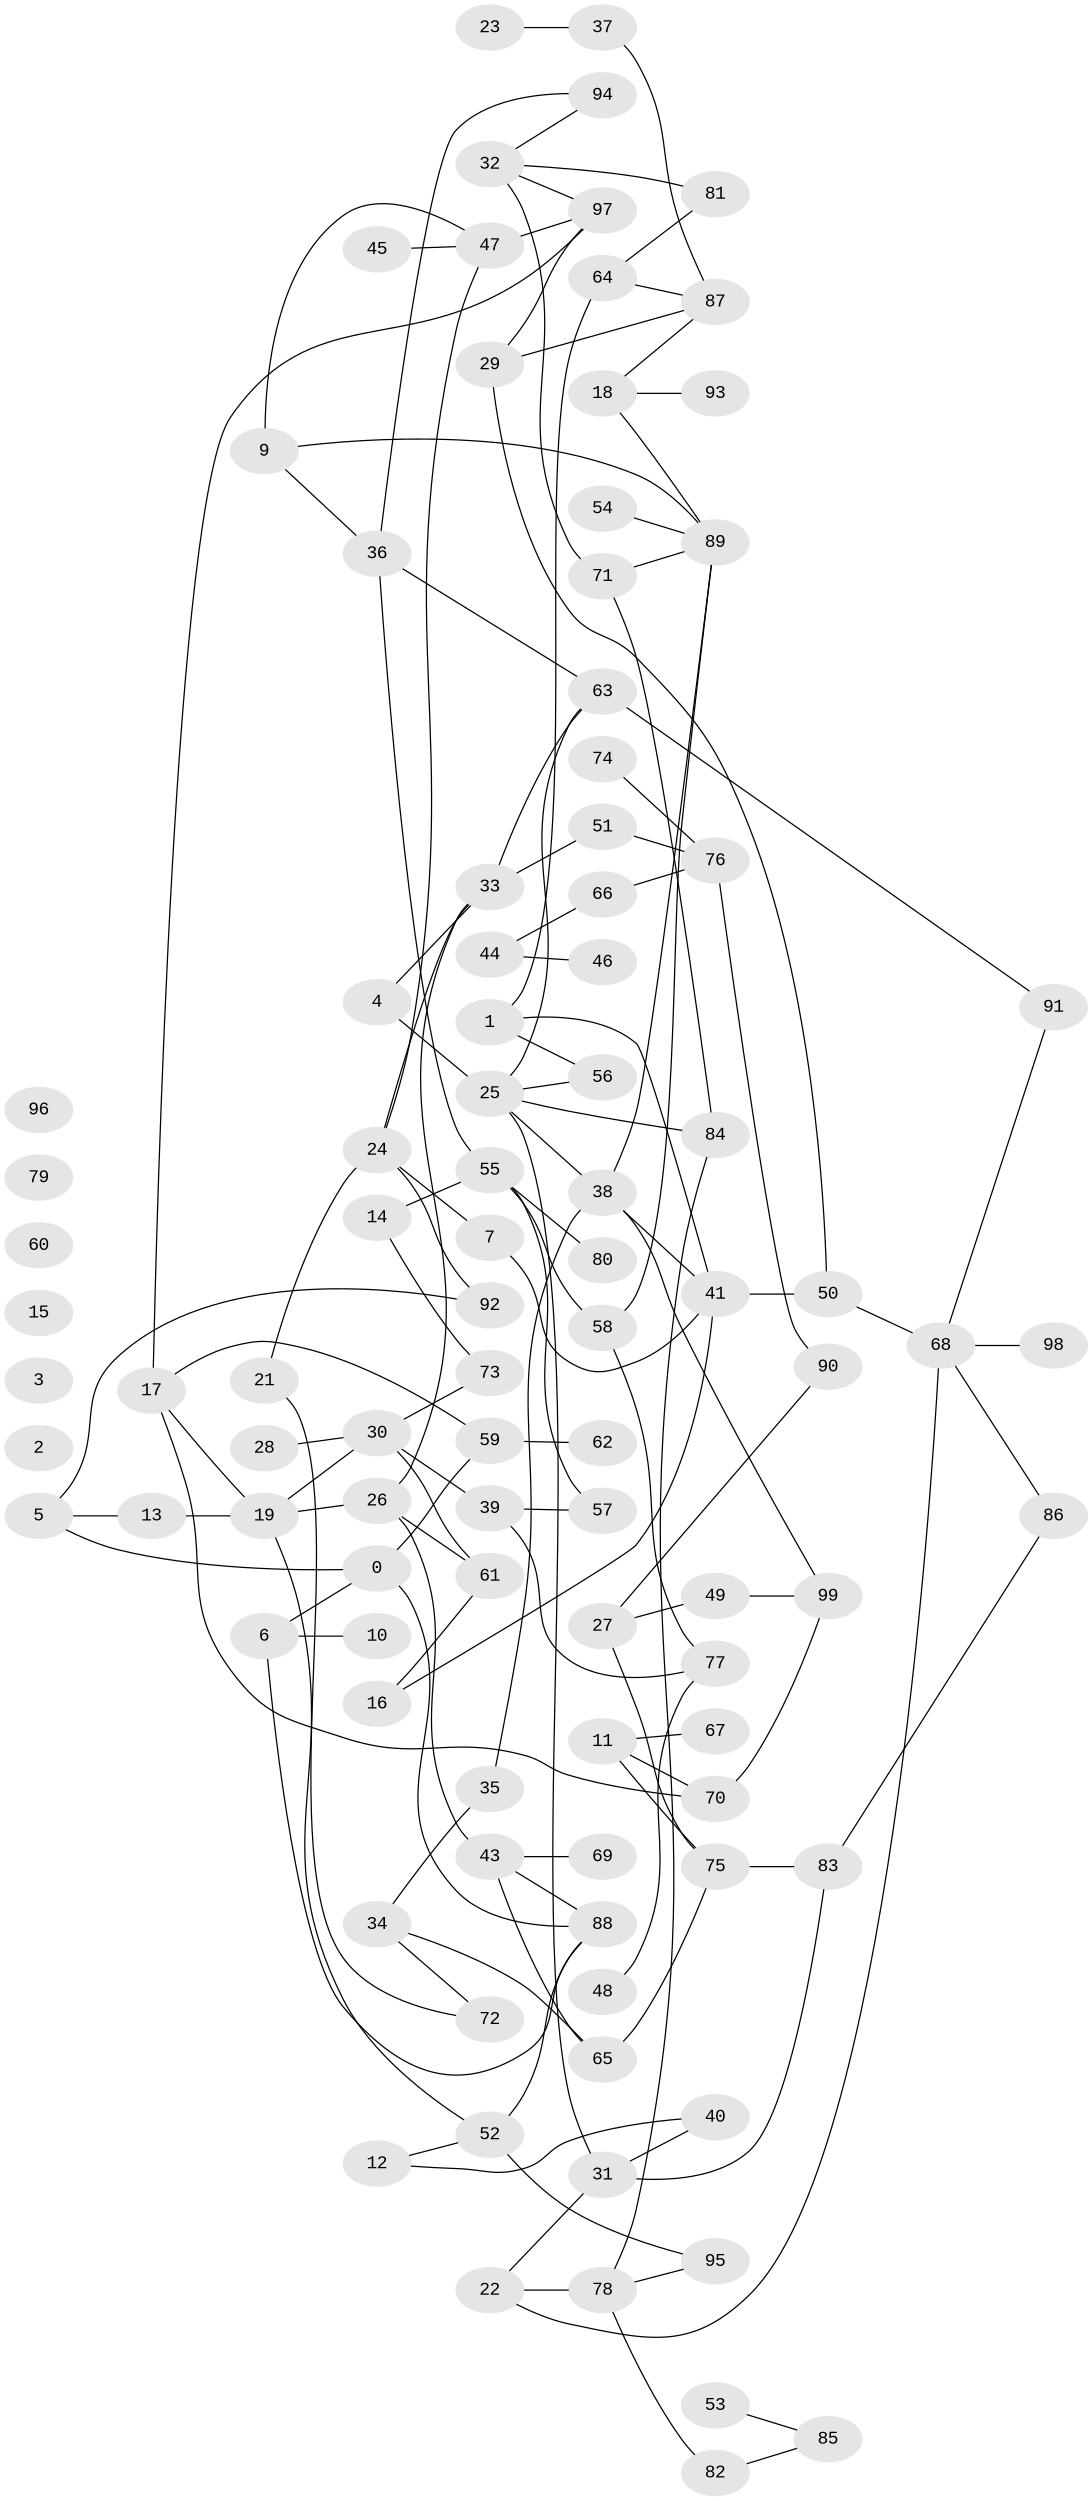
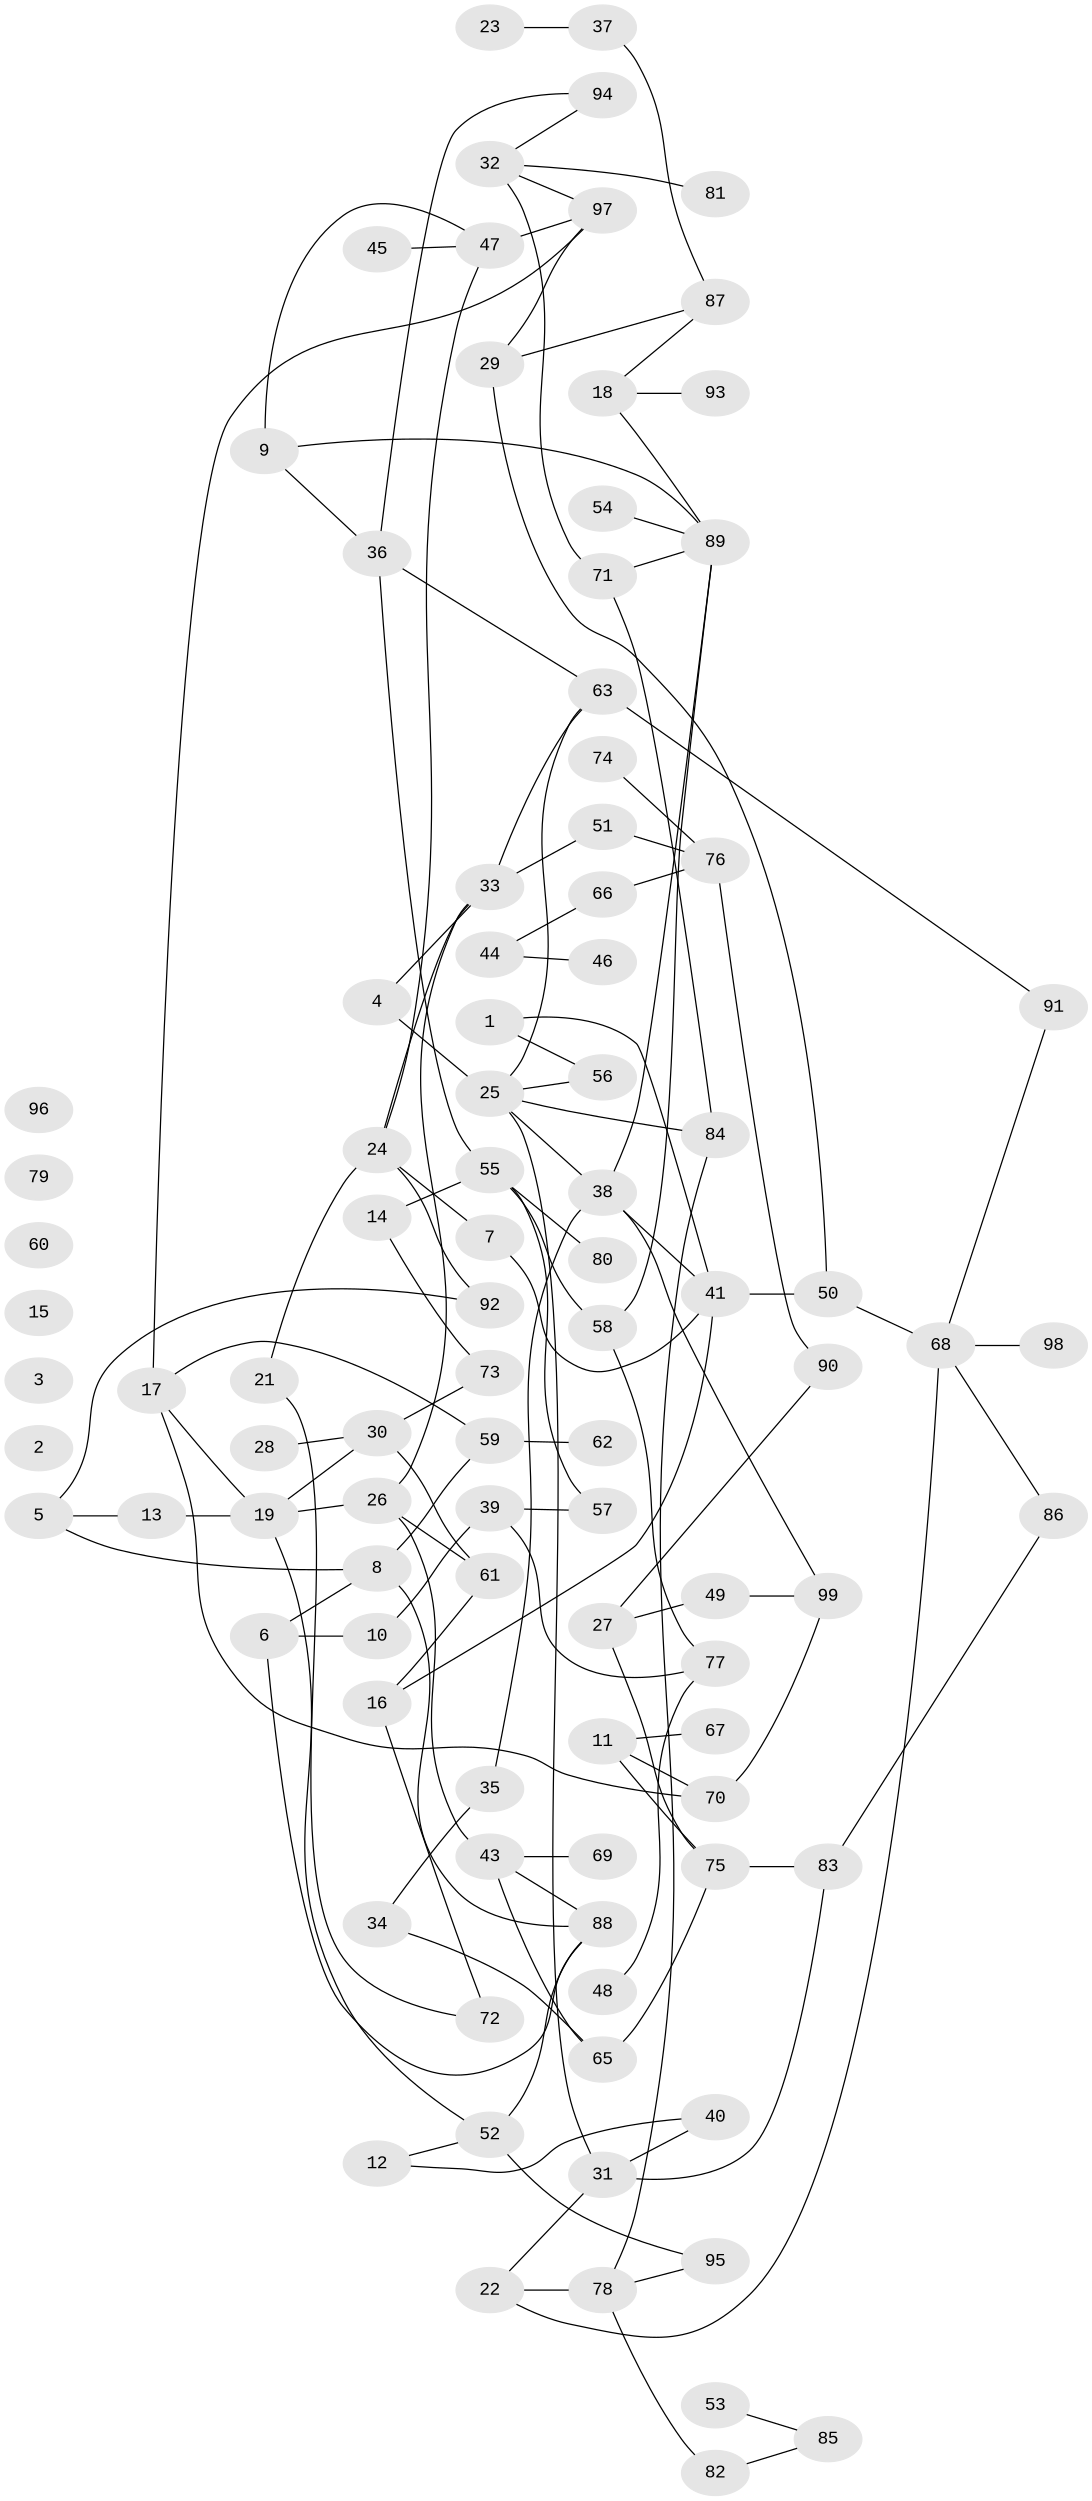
node "64": removed
edge "30" -- "39": now "10" -- "39"
node "0": label "0" -> "8"
edge "34" -- "72": now "16" -- "72"
